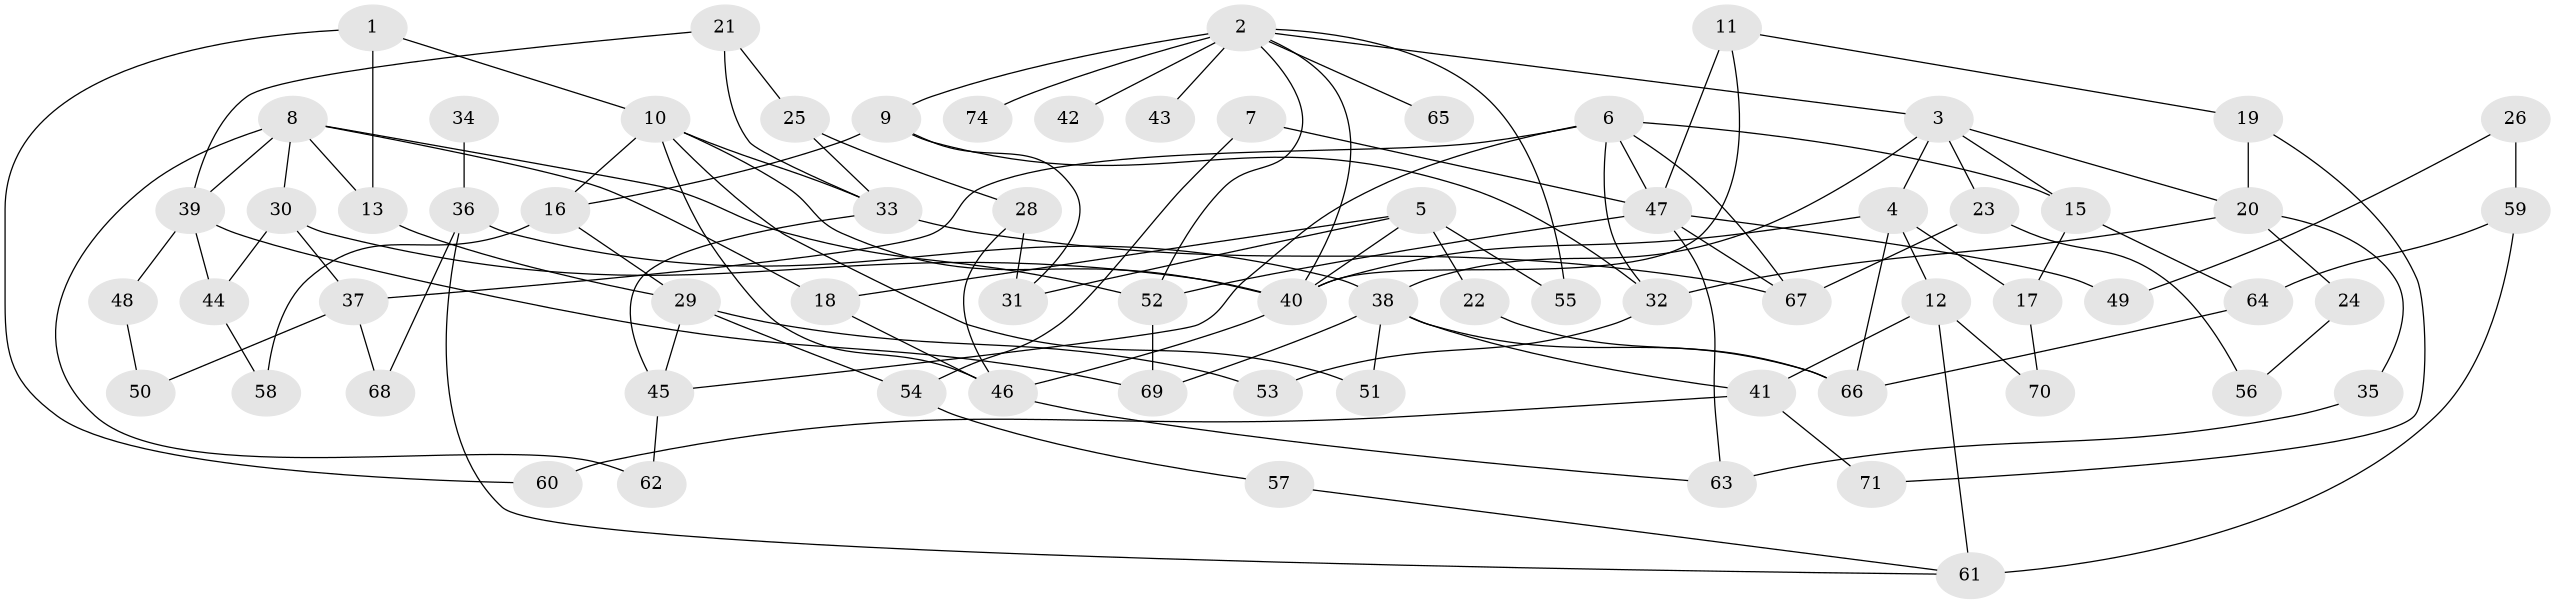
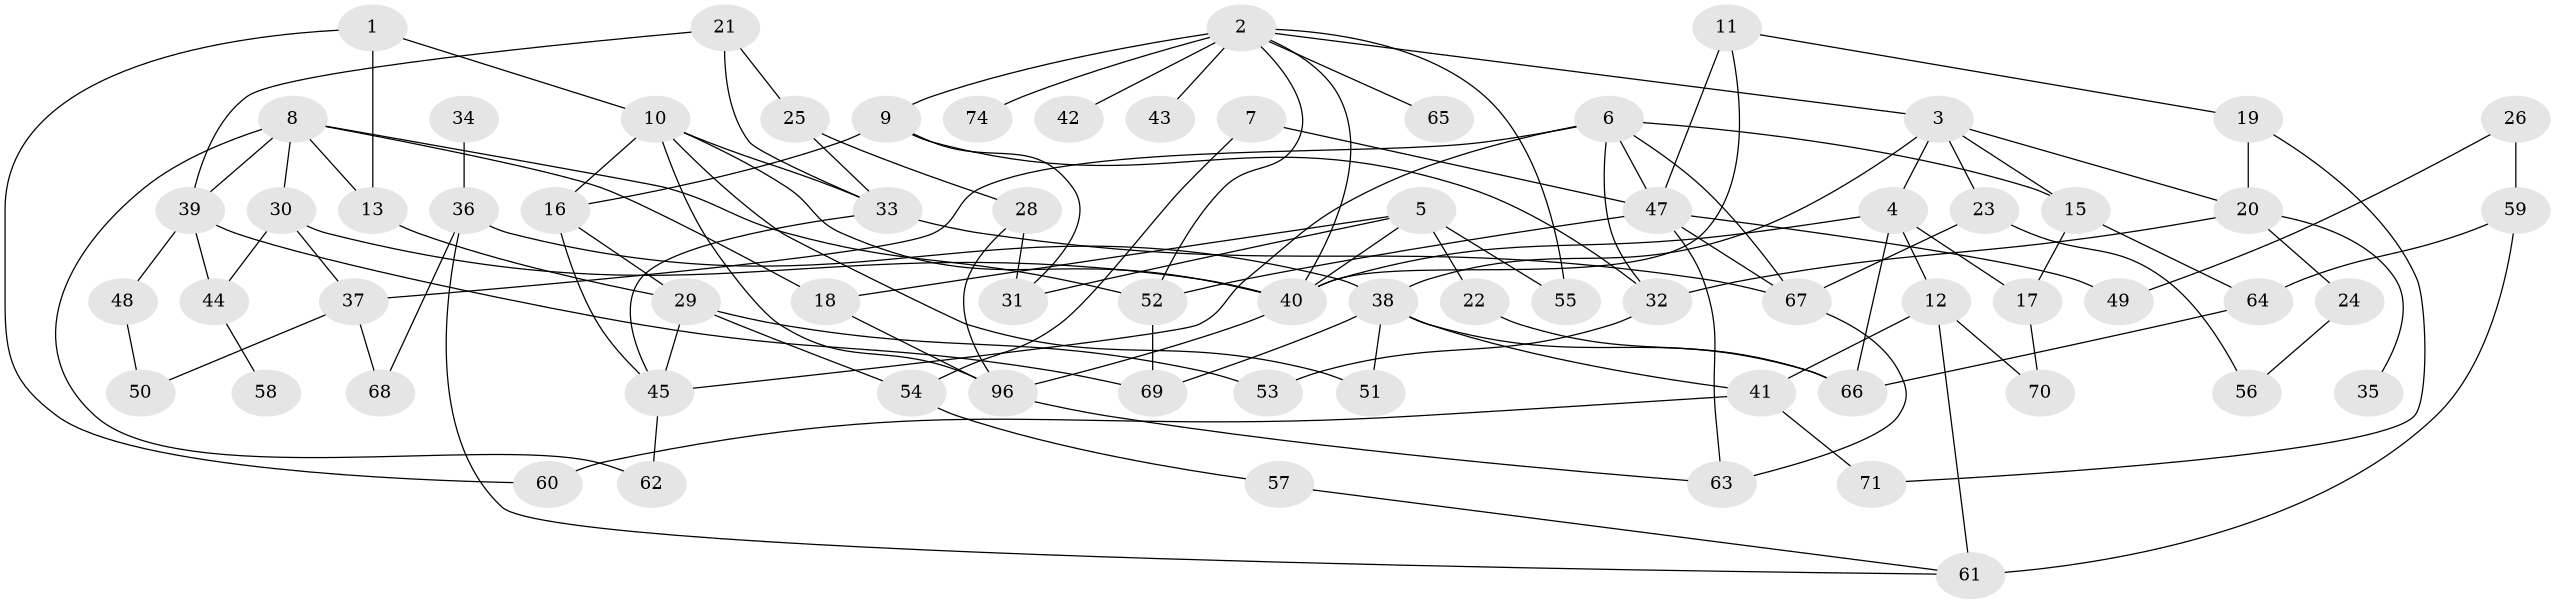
edge "16" -- "58": now "16" -- "45"
node "46": label "46" -> "96"
edge "35" -- "63": now "67" -- "63"
